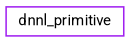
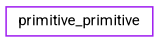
node "dnnl_primitive": label "dnnl_primitive" -> "primitive_primitive"
